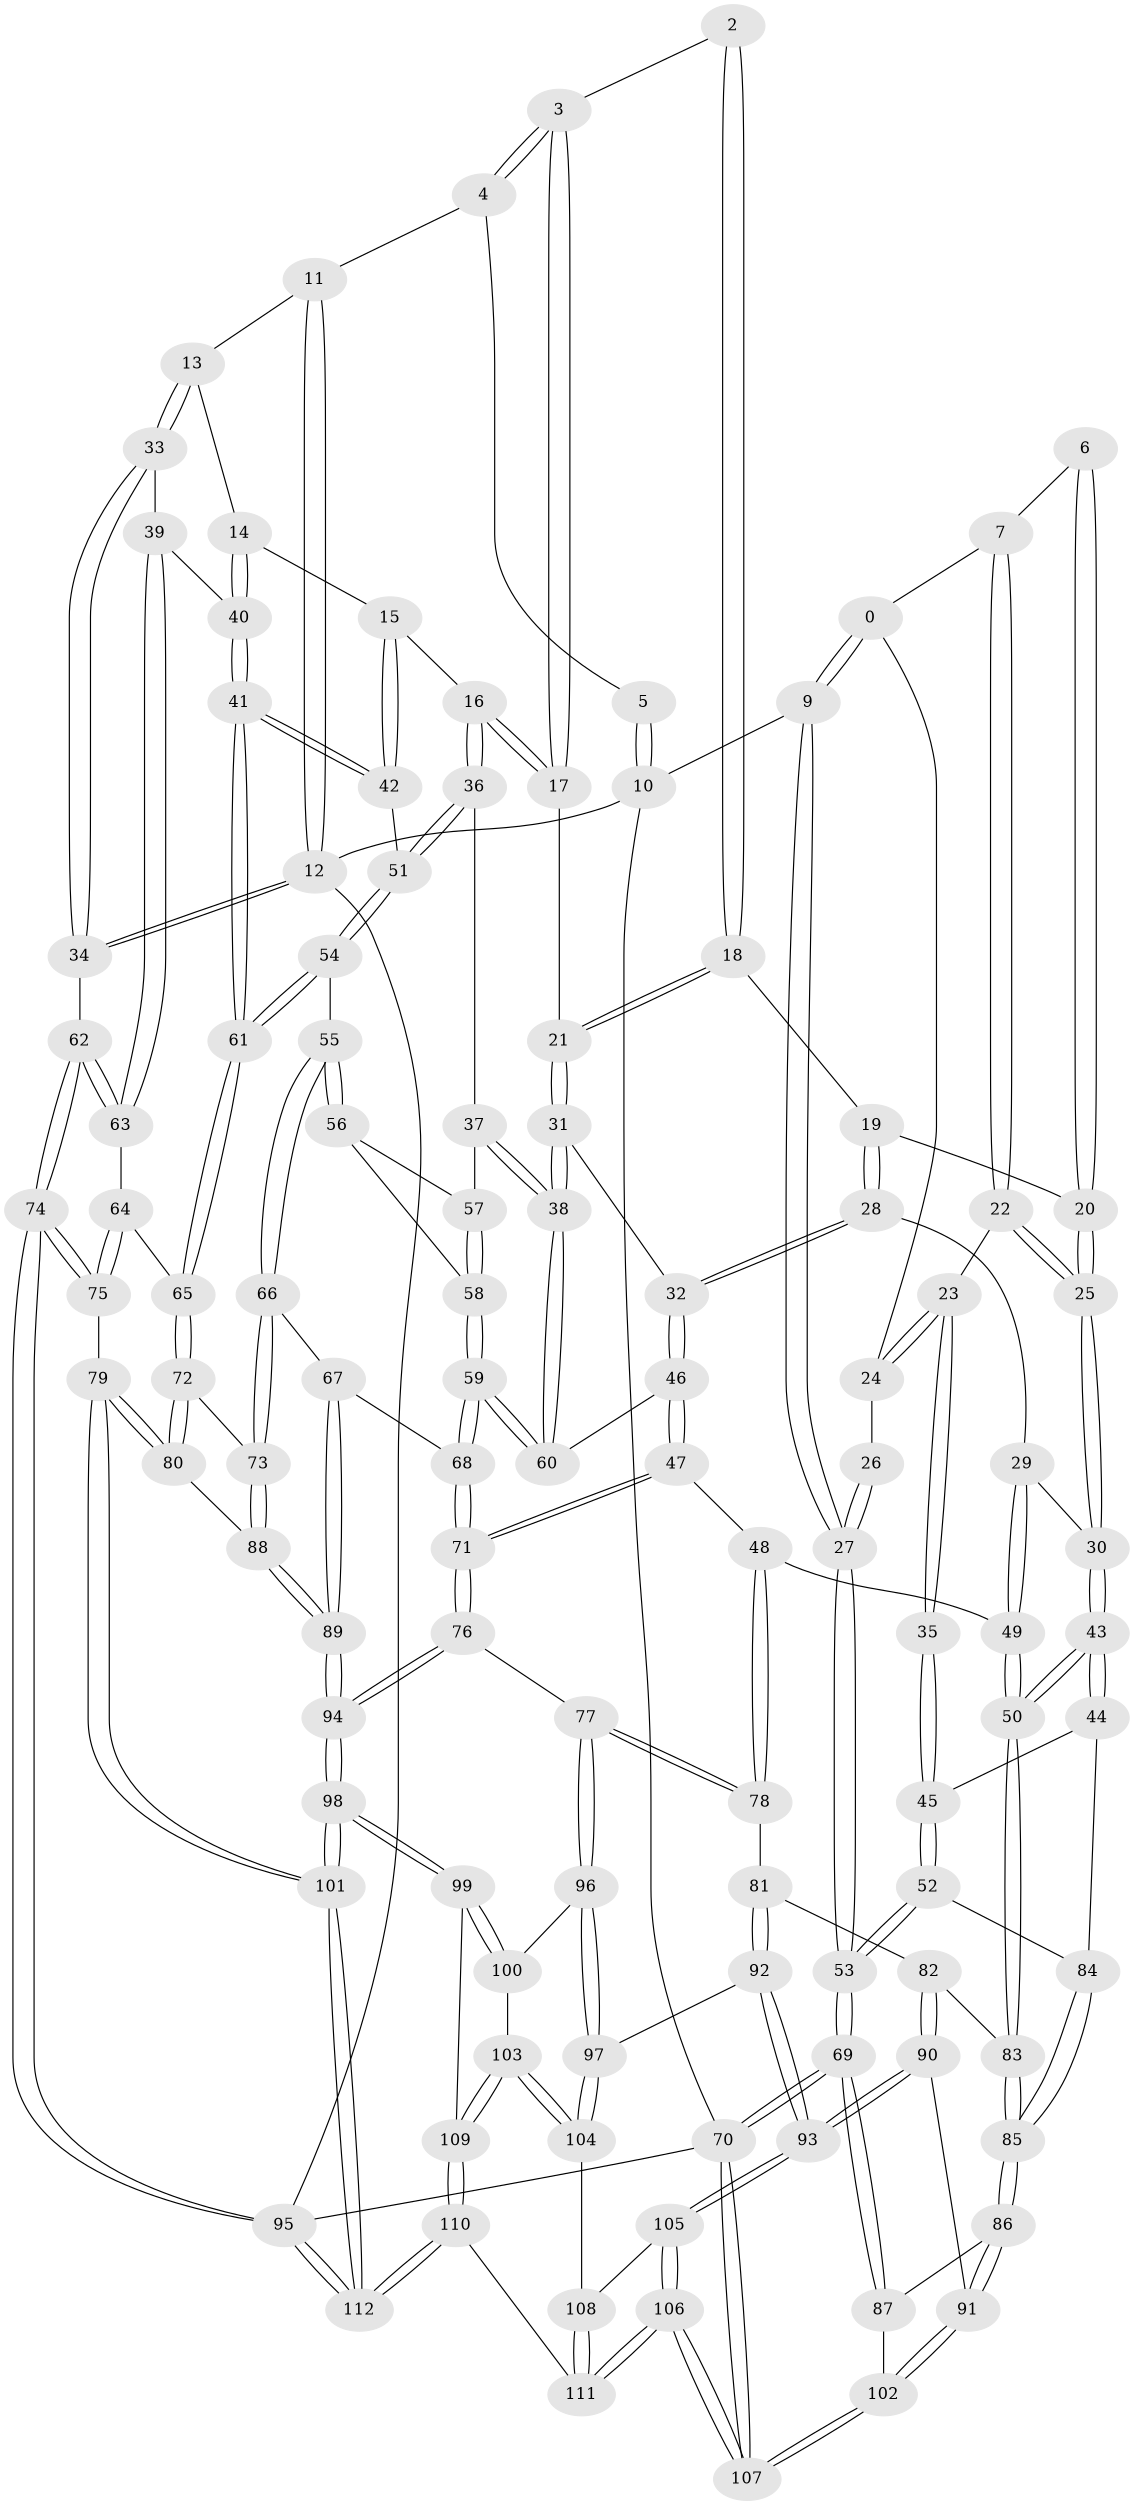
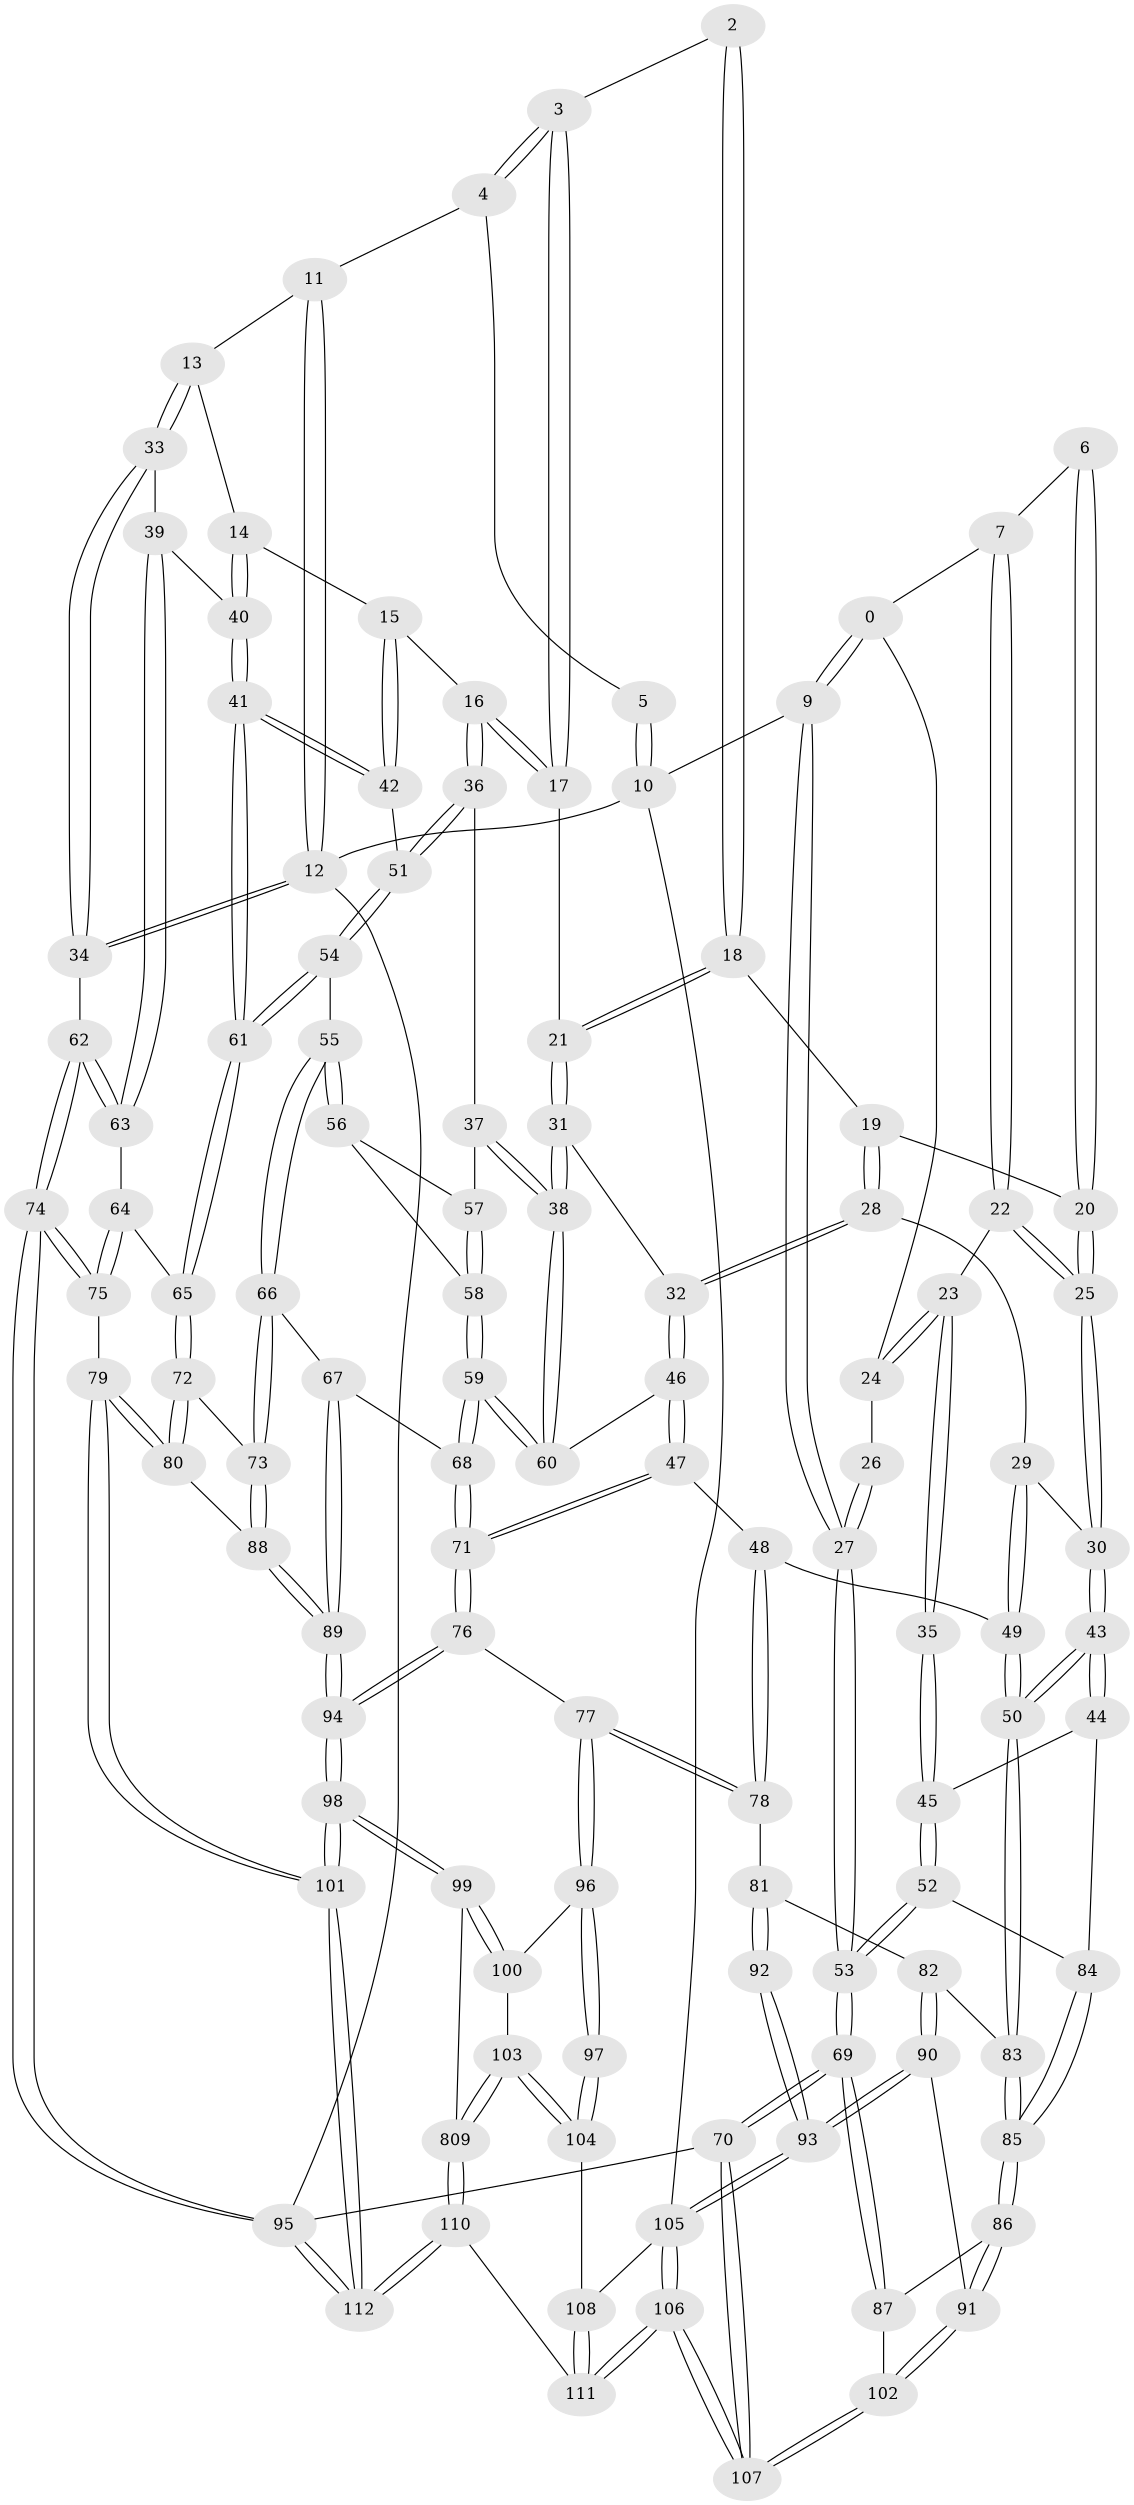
edge "10" -- "70": now "10" -- "105"
edge "92" -- "97": removed
node "109": label "109" -> "809"
